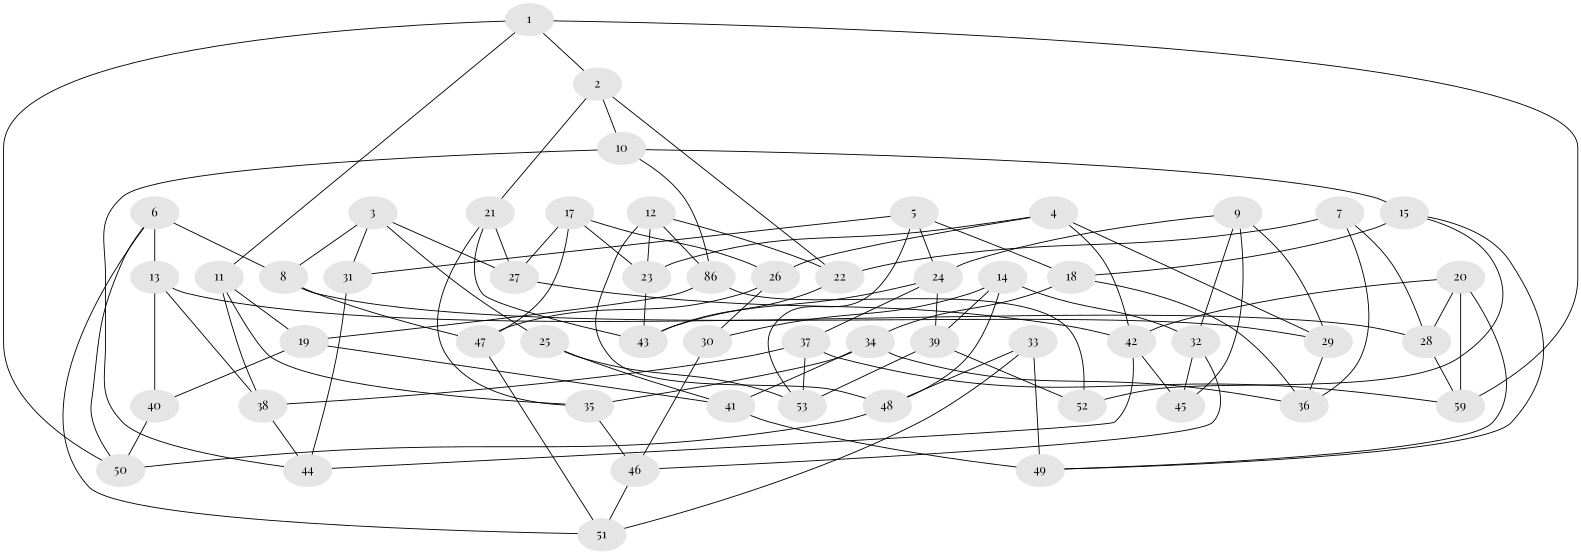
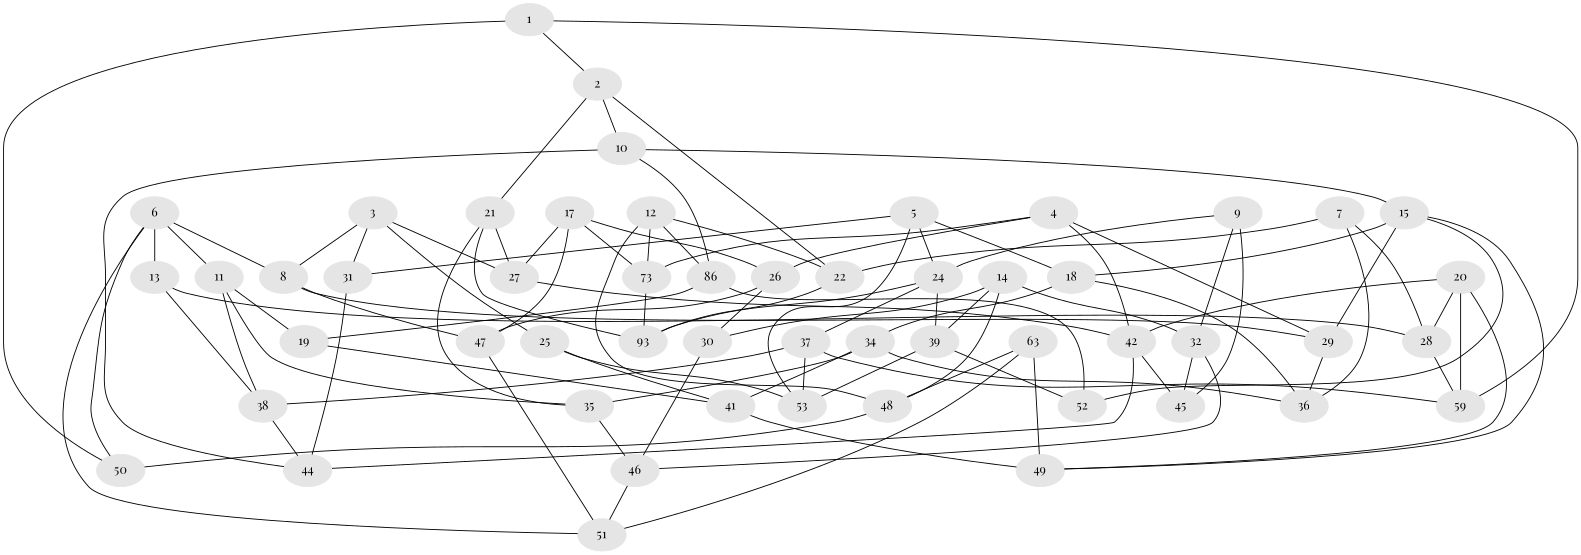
edge "1" -- "11": now "6" -- "11"
edge "9" -- "29": now "15" -- "29"
node "23": label "23" -> "73"
node "43": label "43" -> "93"
node "33": label "33" -> "63"
node "40": removed
